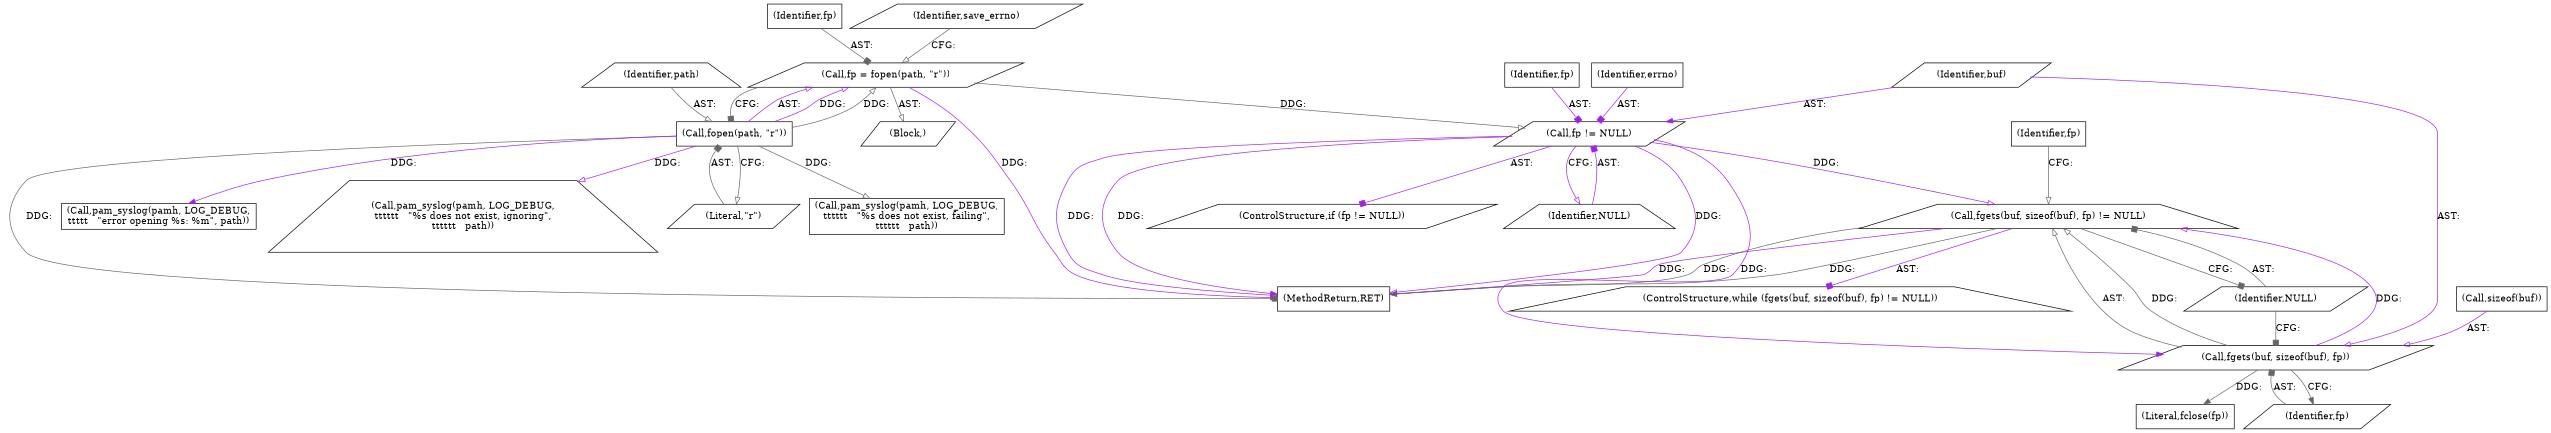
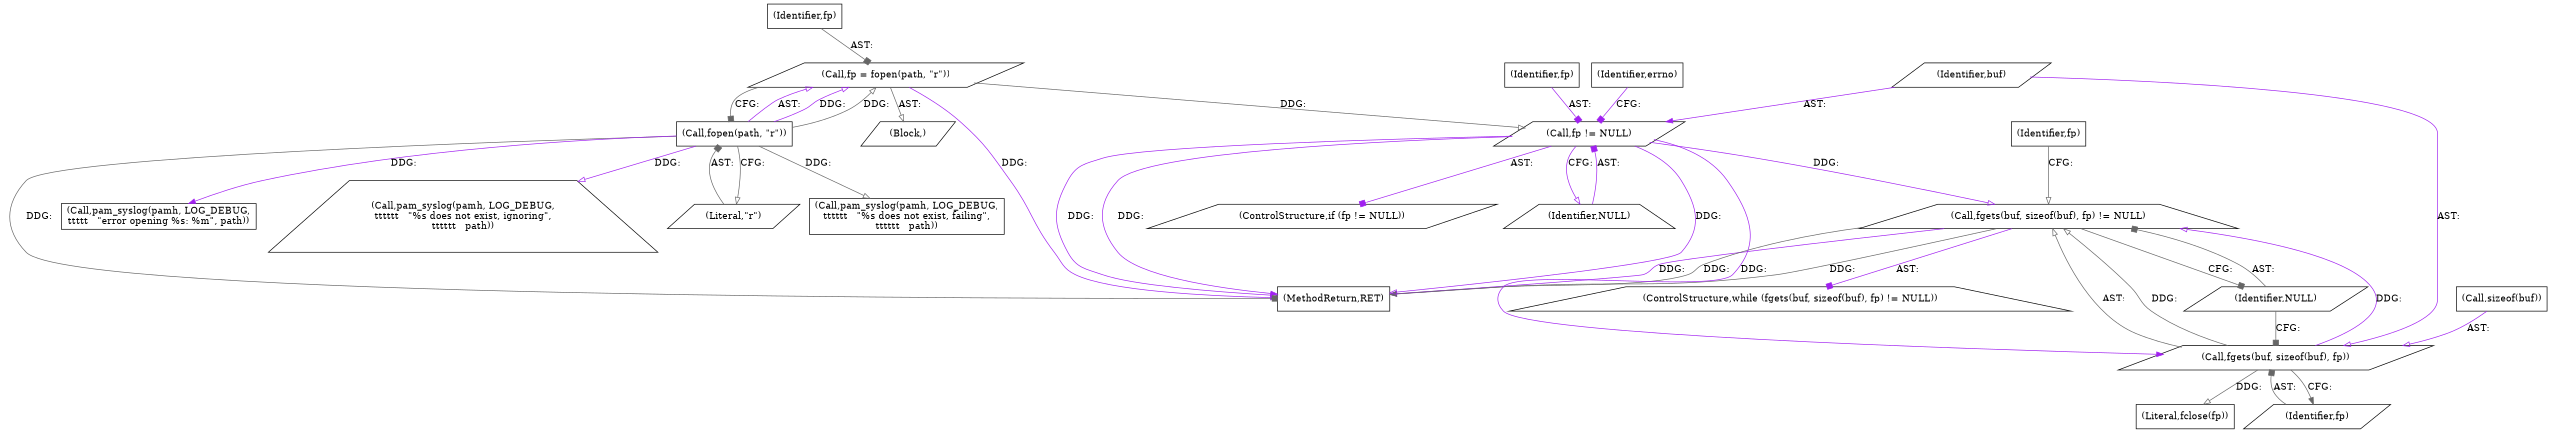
node "(Identifier,save_errno)": removed
node "(Identifier,path)": removed
edge "(Identifier,errno)" -> "(Call,fp != NULL)": label "AST: " -> "CFG: "
edge "(Call,fgets(buf, sizeof(buf), fp))" -> "(Literal,fclose(fp))": arrowhead normal -> onormal
